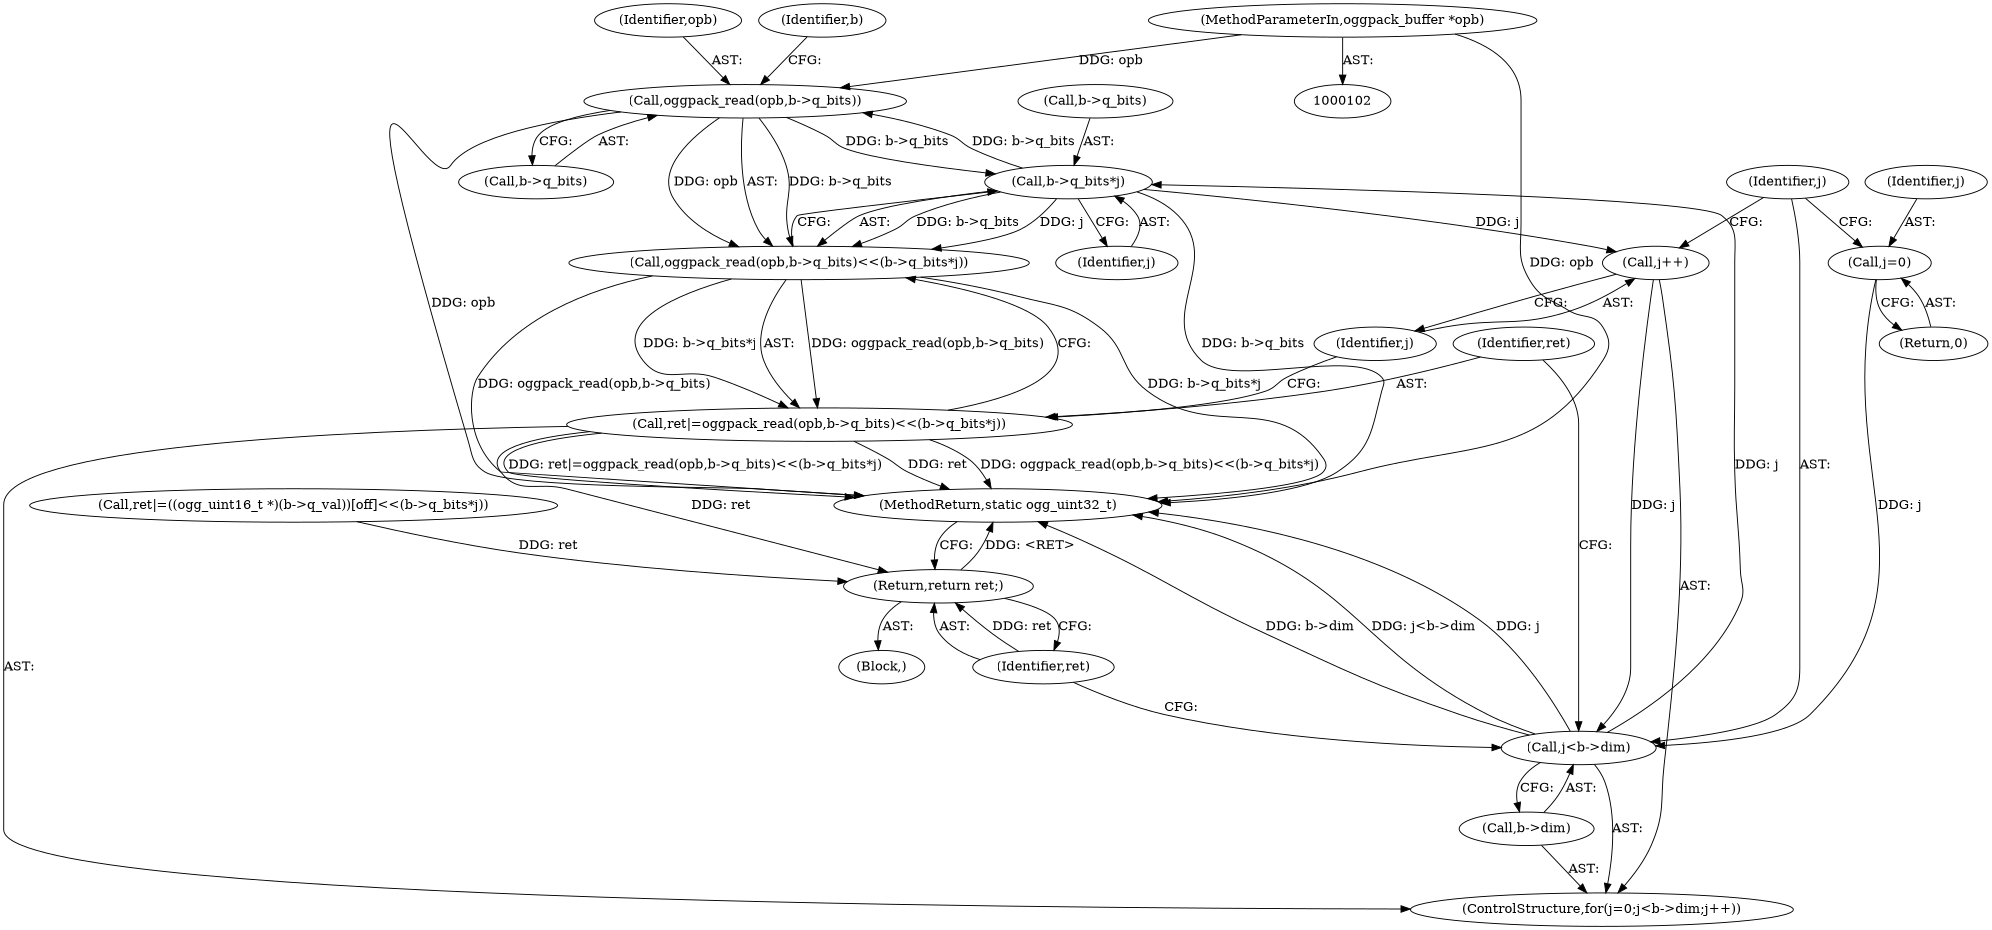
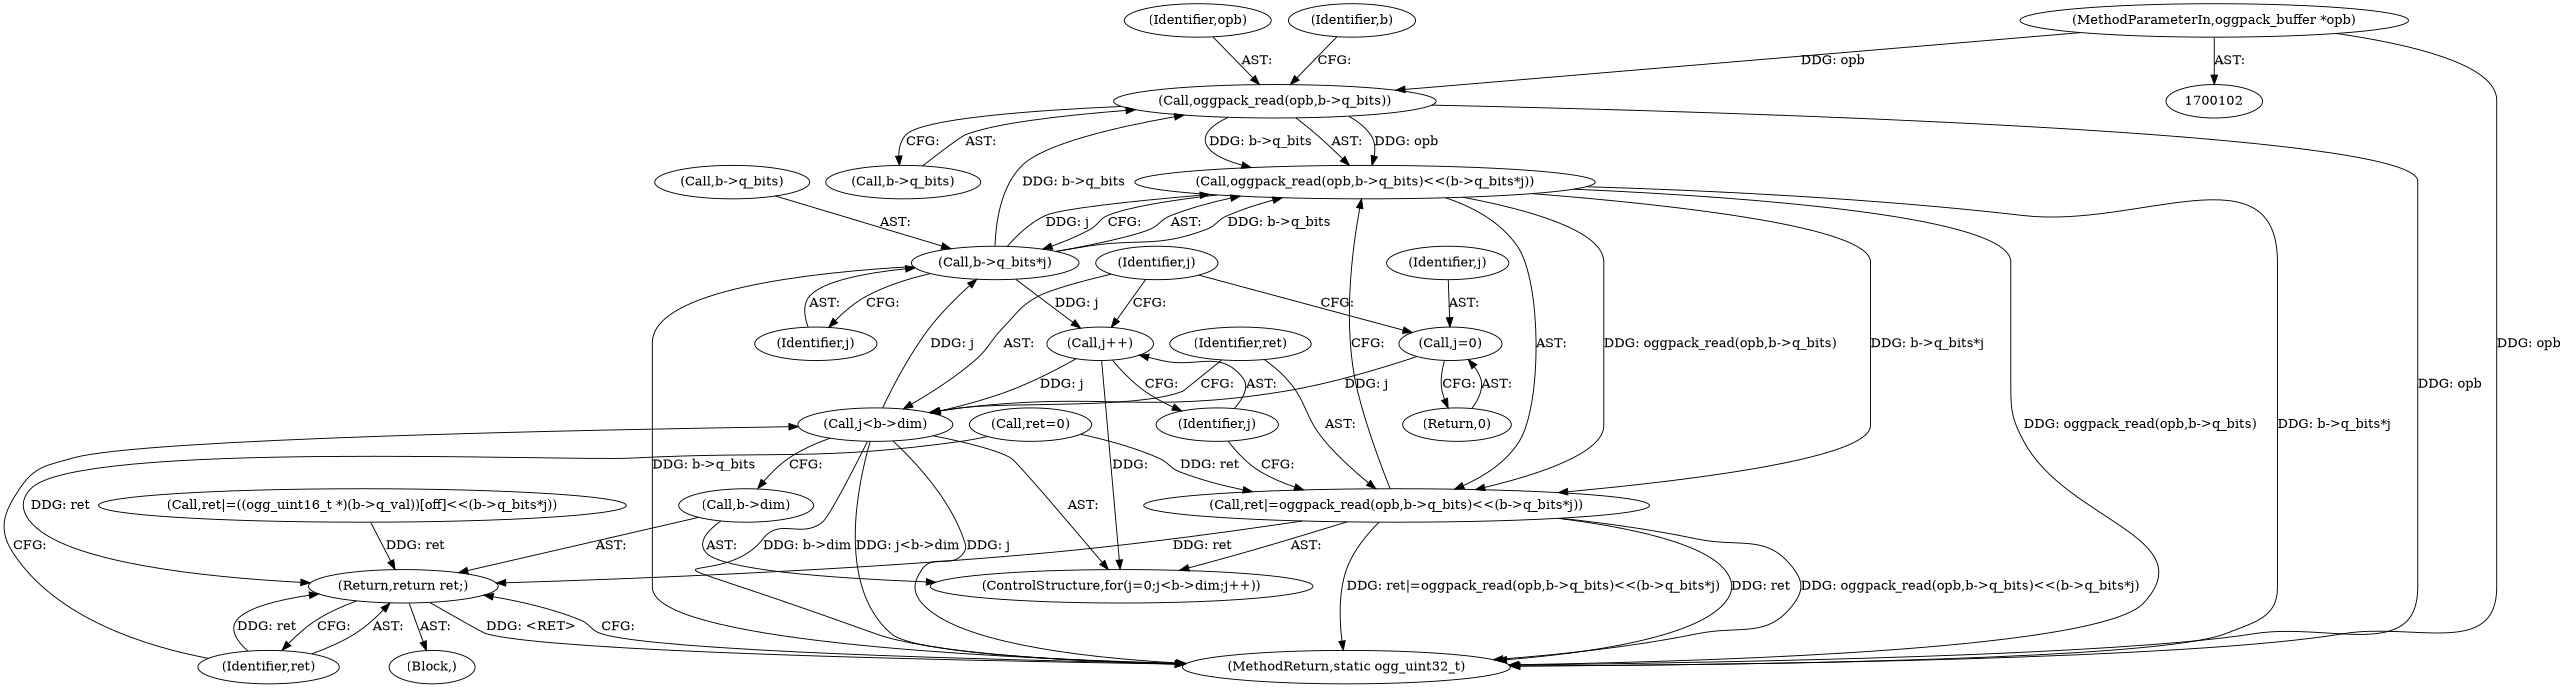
node "1000102": label "1000102" -> "1700102"
edge "(Call,oggpack_read(opb,b->q_bits))" -> "(Call,b->q_bits*j)": removed, label "DDG: b->q_bits"
node "(Call,ret=0)": added
edge "(Call,j++)" -> "(ControlStructure,for(j=0;j<b->dim;j++))": label "AST: " -> "DDG: "
edge "(Call,b->dim)" -> "(Call,j<b->dim)": now "(Call,b->dim)" -> "(Return,return ret;)"
